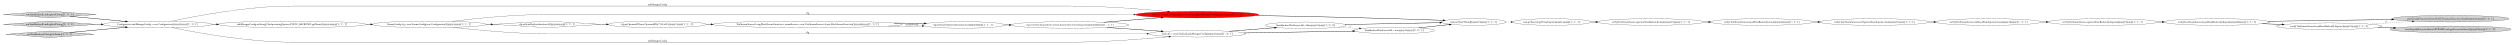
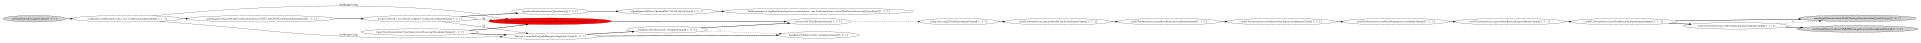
node "testStateBackendLoadingAndClosing['1', '0', '0']": removed
node "testStateBackendLoadingAndClosing['0', '1', '0']": removed
node "cfg.setStateKeySerializer(mock())@@@6@@@['1', '1', '1']": shape diamond -> ellipse
node "cfg.setStreamOperator(streamSource)@@@9@@@['1', '1', '1']": removed
edge "StateBackendTestSource.fail = true@@@12@@@['0', '0', '1']" -> "task.startTaskThread()@@@13@@@['1', '1', '1']": removed
node "testStateBackendClosingOnFailure['0', '0', '1']": shape diamond -> ellipse
